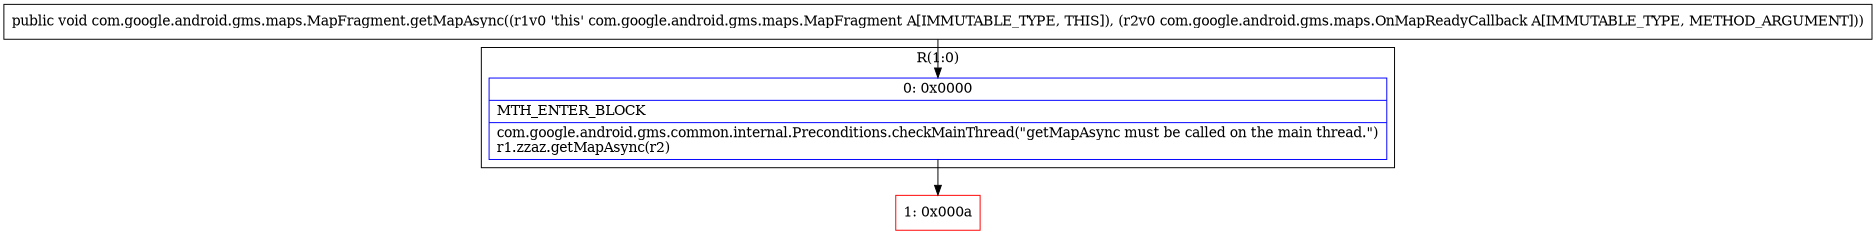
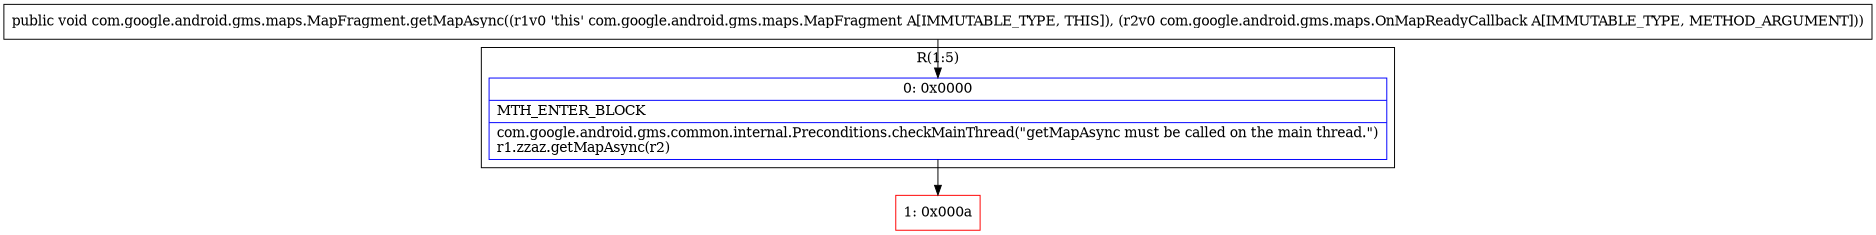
cluster "R(1:0)": label "R(1:0)" -> "R(1:5)"
